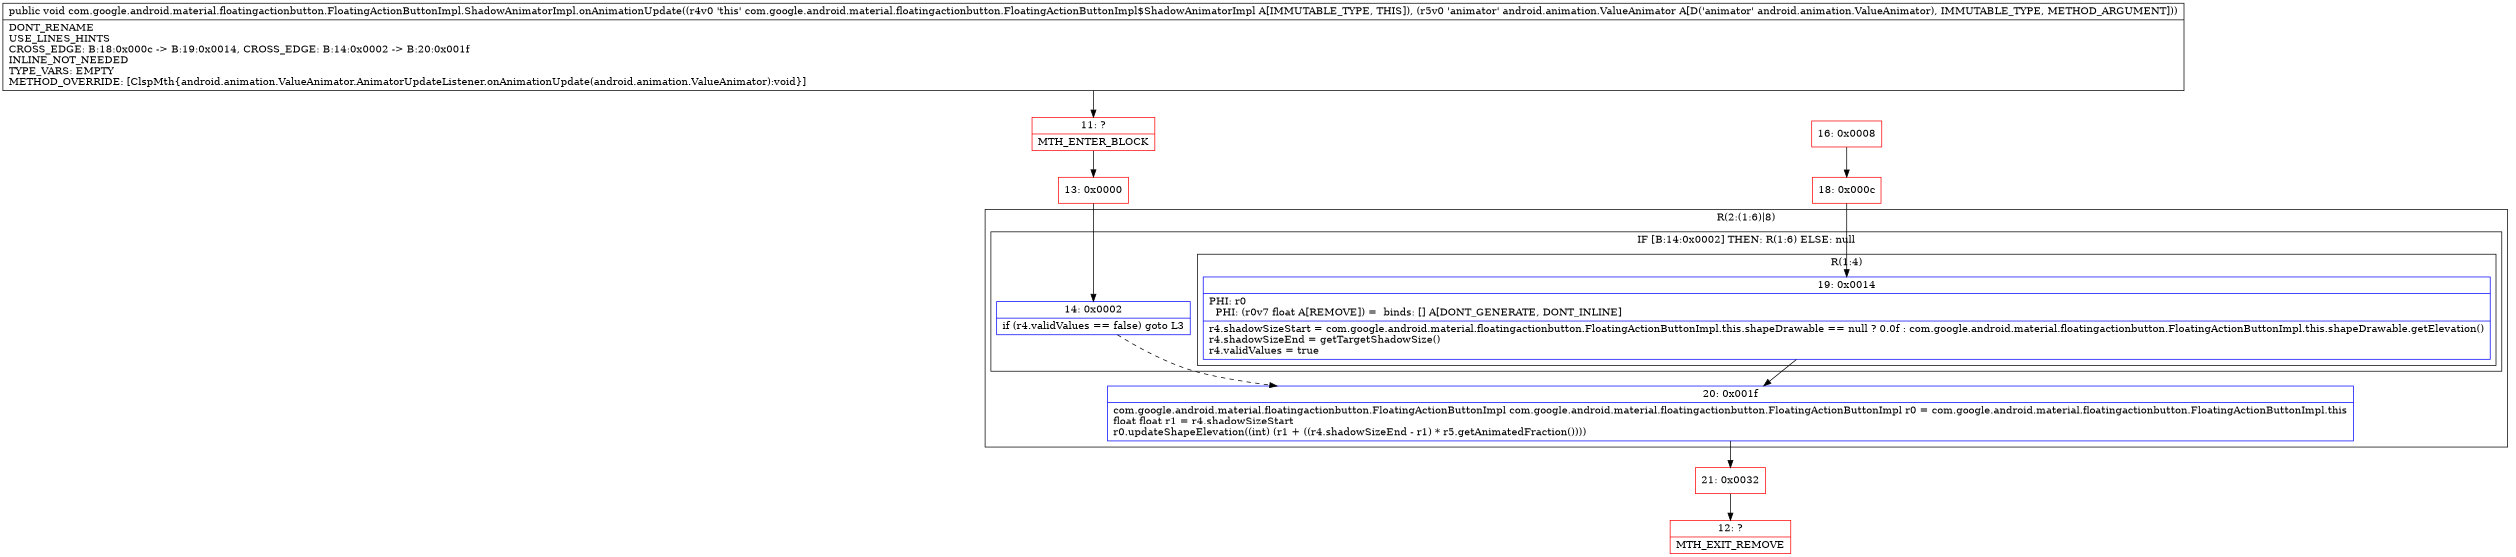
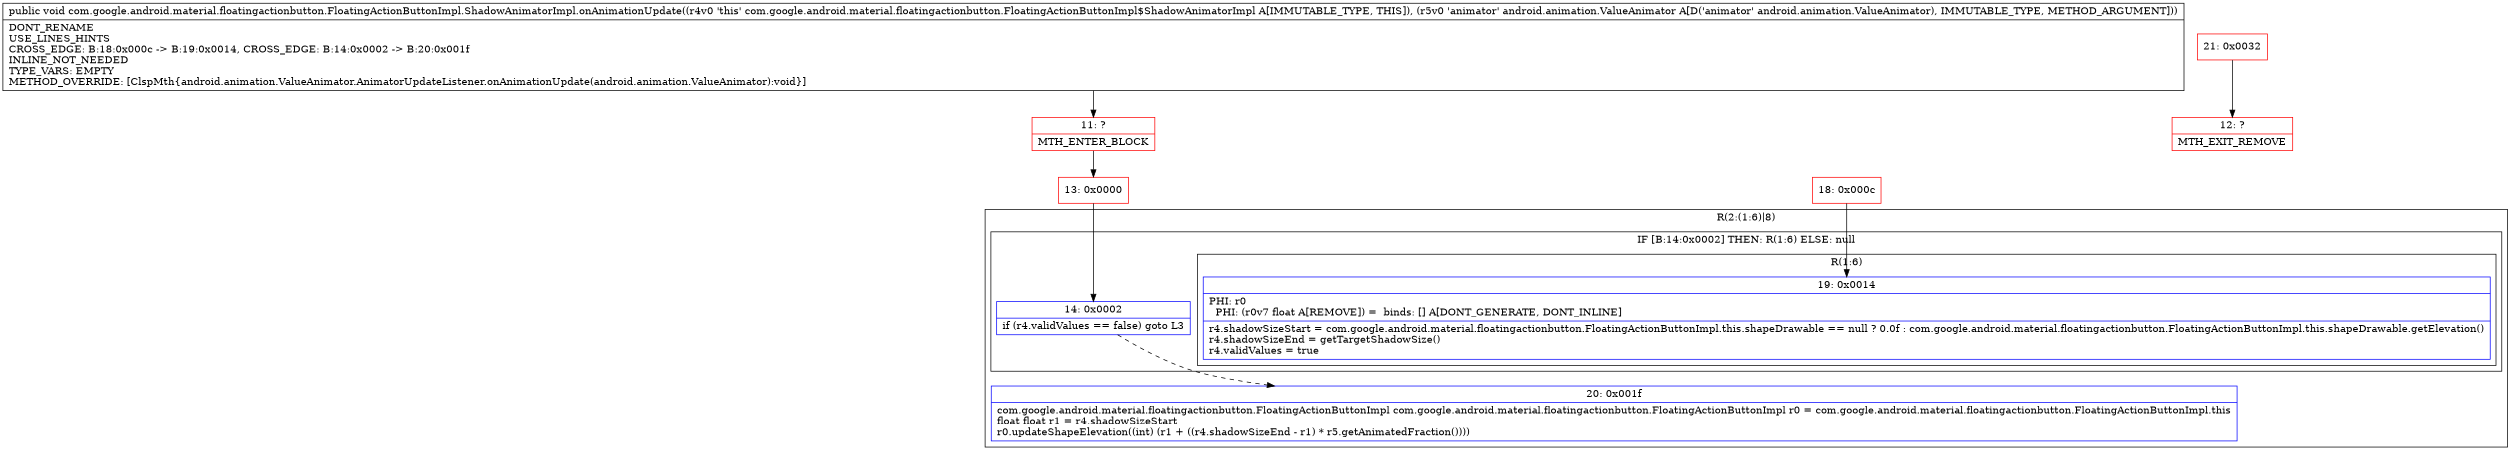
node "16: 0x0008": removed
cluster "R(1:4)": label "R(1:4)" -> "R(1:6)"
edge "19: 0x0014" -> "20: 0x001f": removed
edge "20: 0x001f" -> "21: 0x0032": removed
